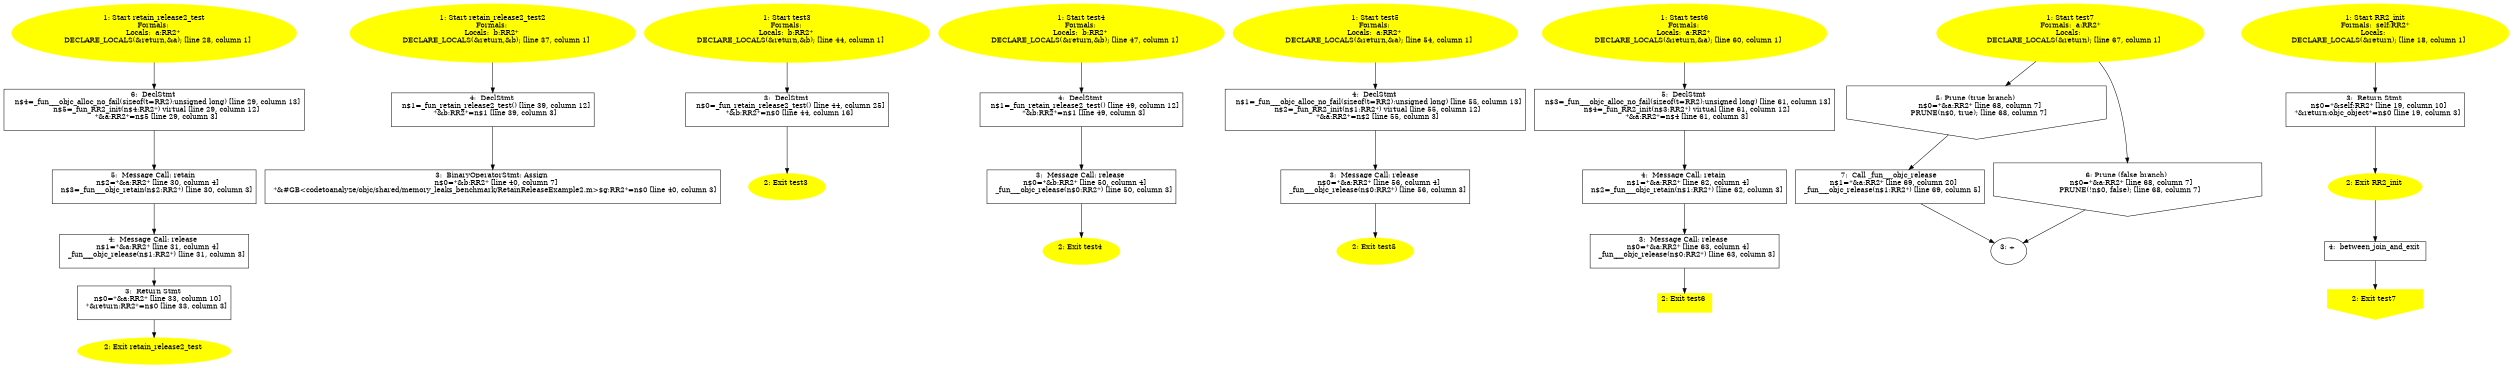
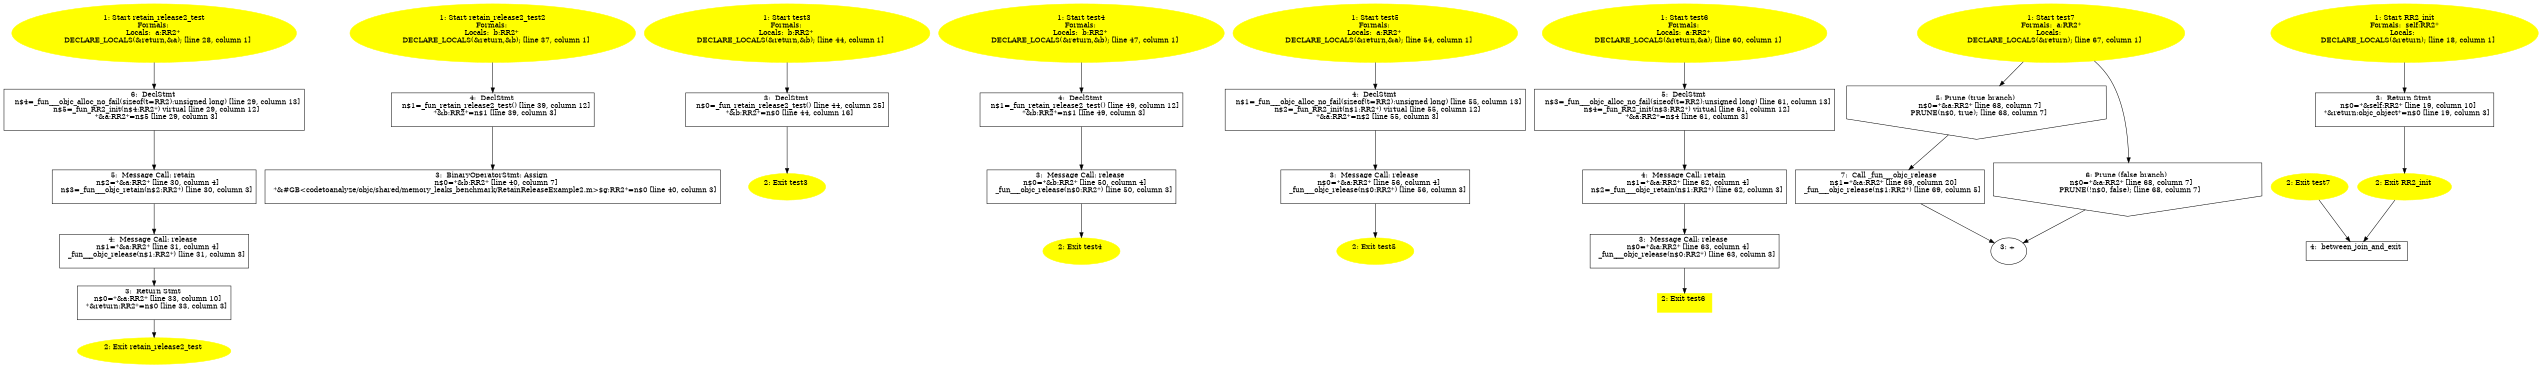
edge "4:  between_join_and_exit" -> "2: Exit test7": reversed
node "2: Exit test7": shape invhouse -> ellipse
